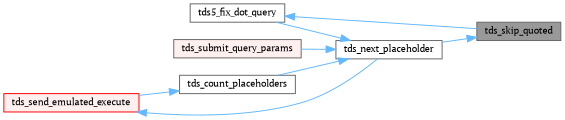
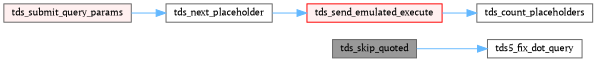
edge "tds5_fix_dot_query" -> "tds_next_placeholder": removed
edge "tds_next_placeholder" -> "tds_skip_quoted": removed
edge "tds_count_placeholders" -> "tds_next_placeholder": removed
